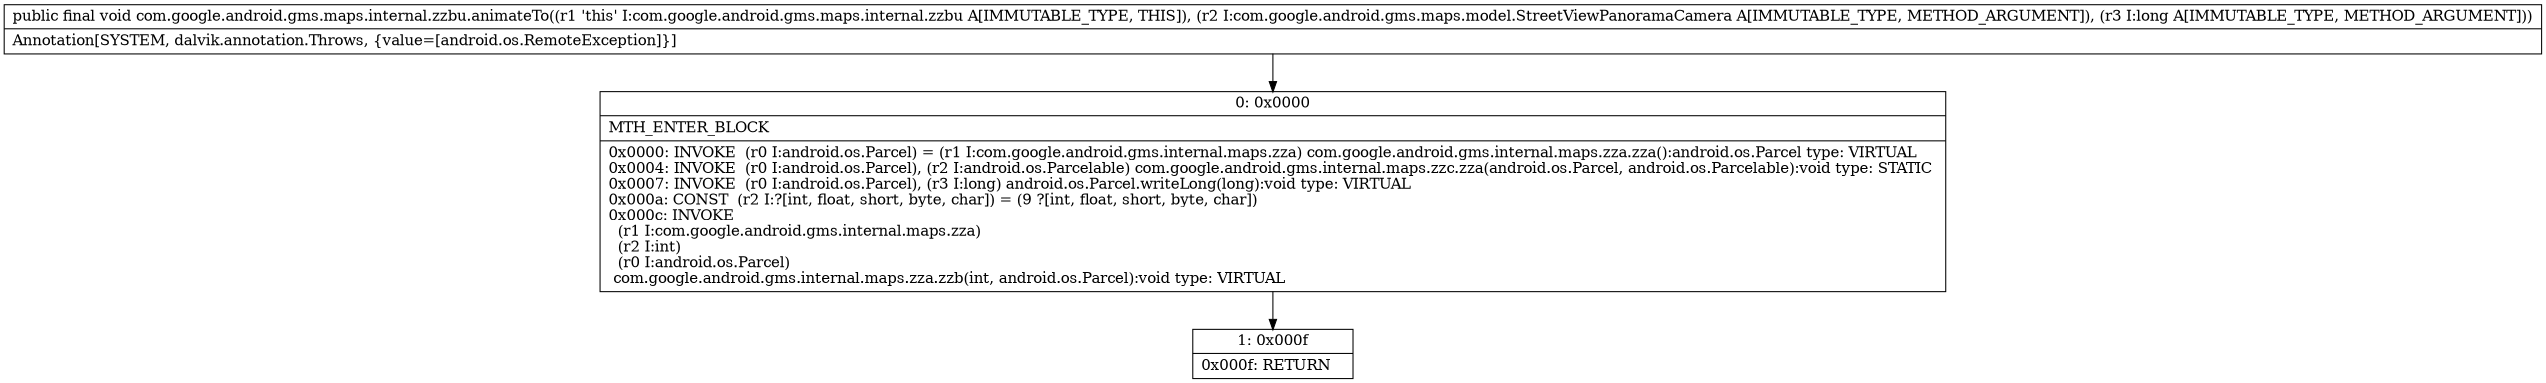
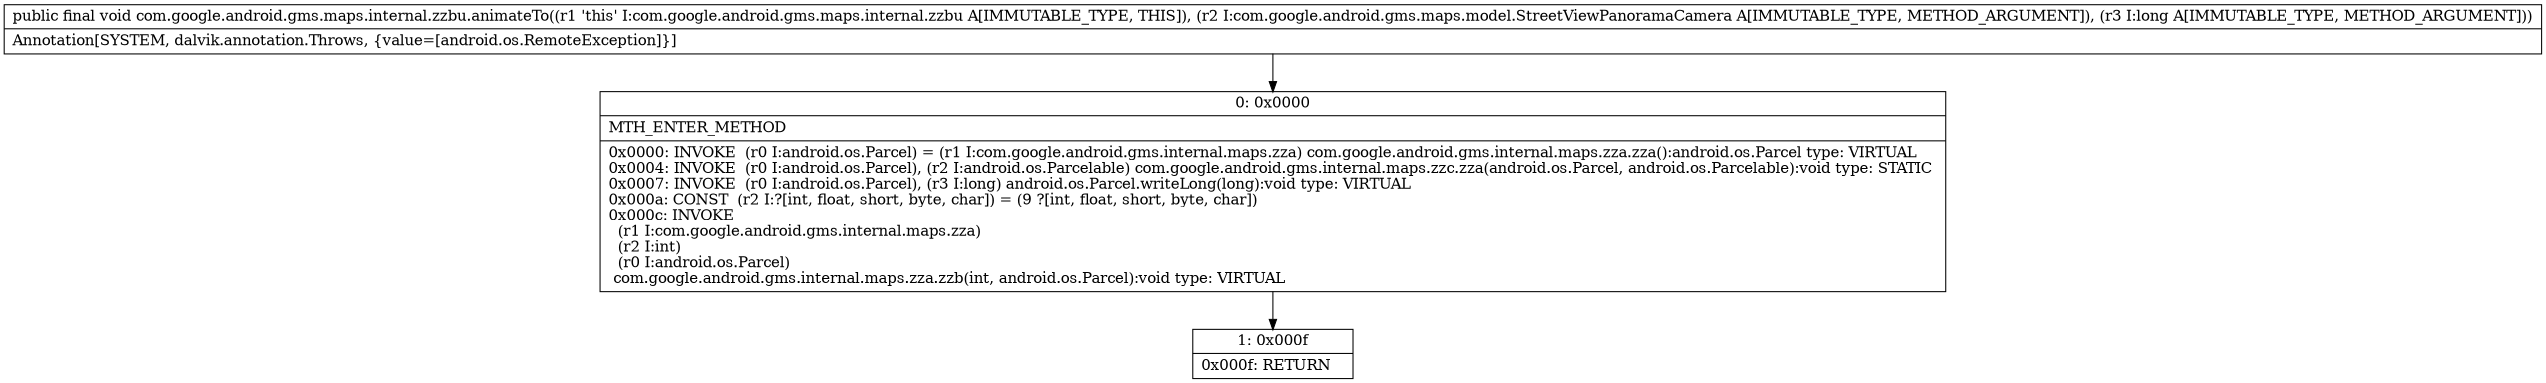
node "0: 0x0000": text "MTH_ENTER_BLOCK" -> "MTH_ENTER_METHOD"
